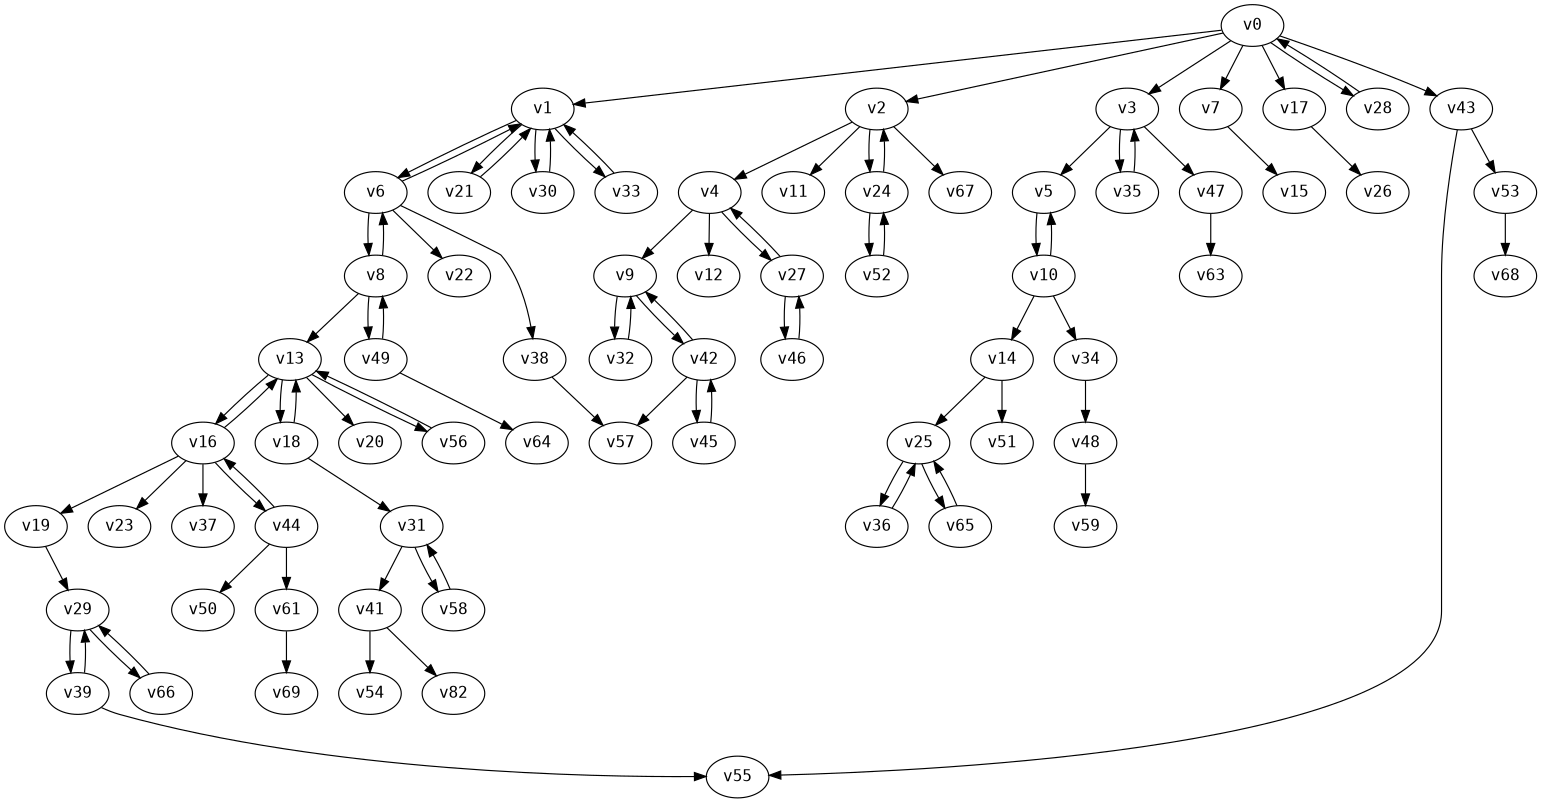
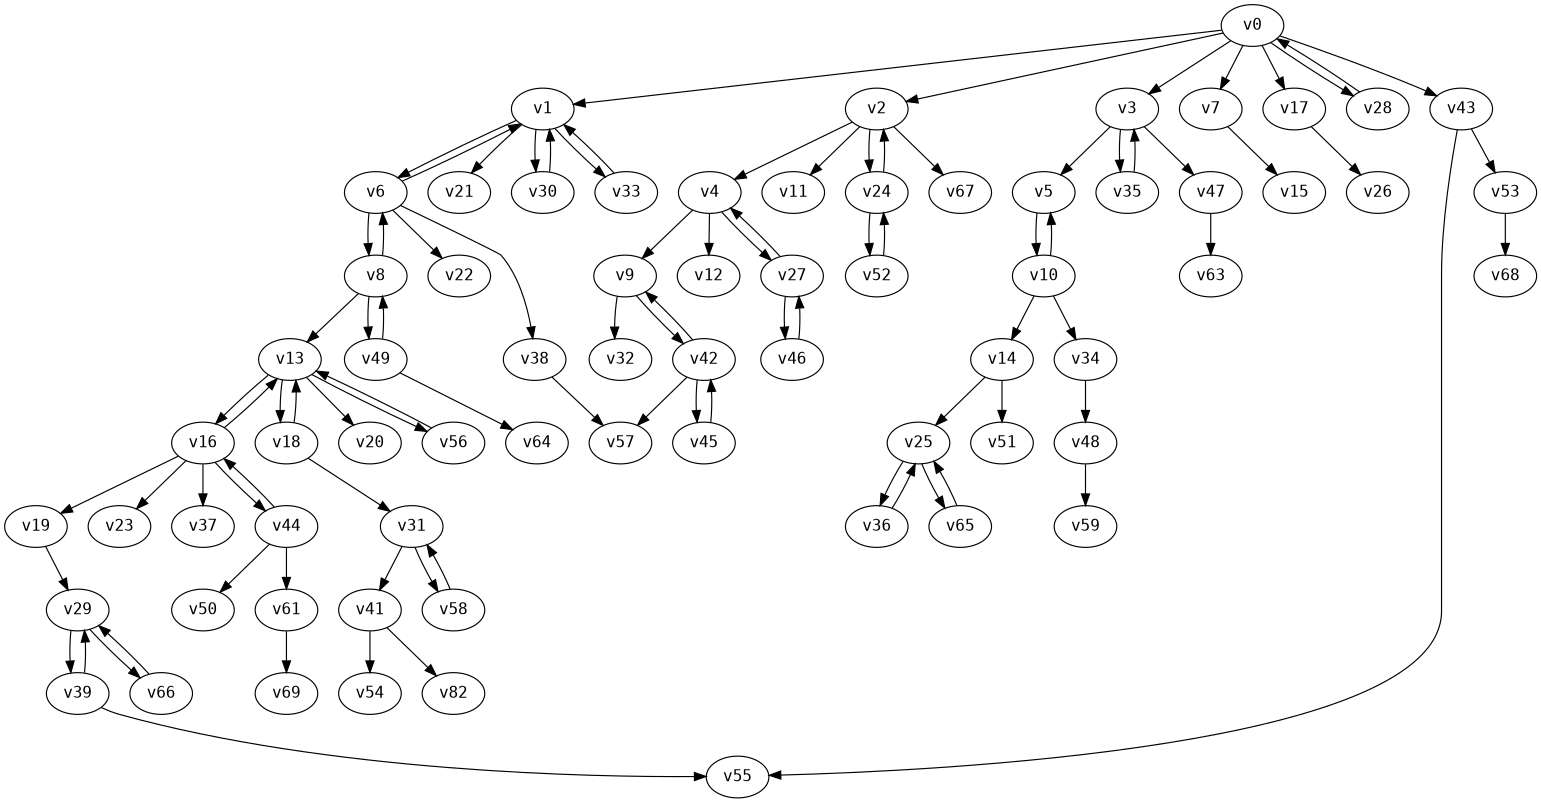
edge "v21" -> "v1": removed
edge "v32" -> "v9": removed
